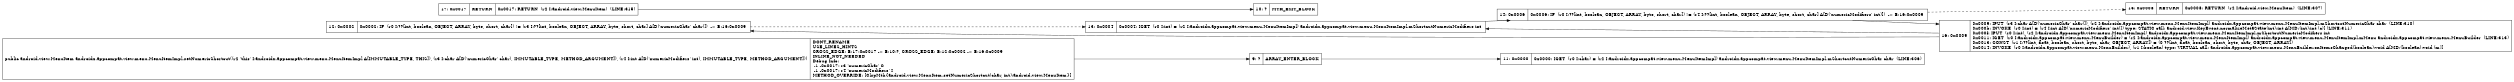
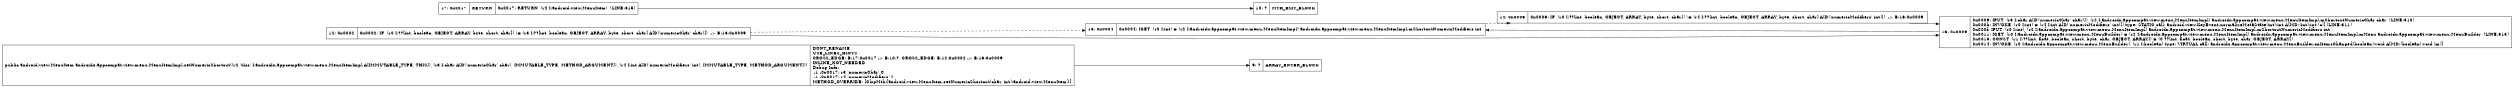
node "15: 0x0008": removed
edge "13: 0x0004" -> "14: 0x0006": style solid -> dashed
edge "16: 0x0009" -> "12: 0x0002": reversed
node "11: 0x0000": removed
